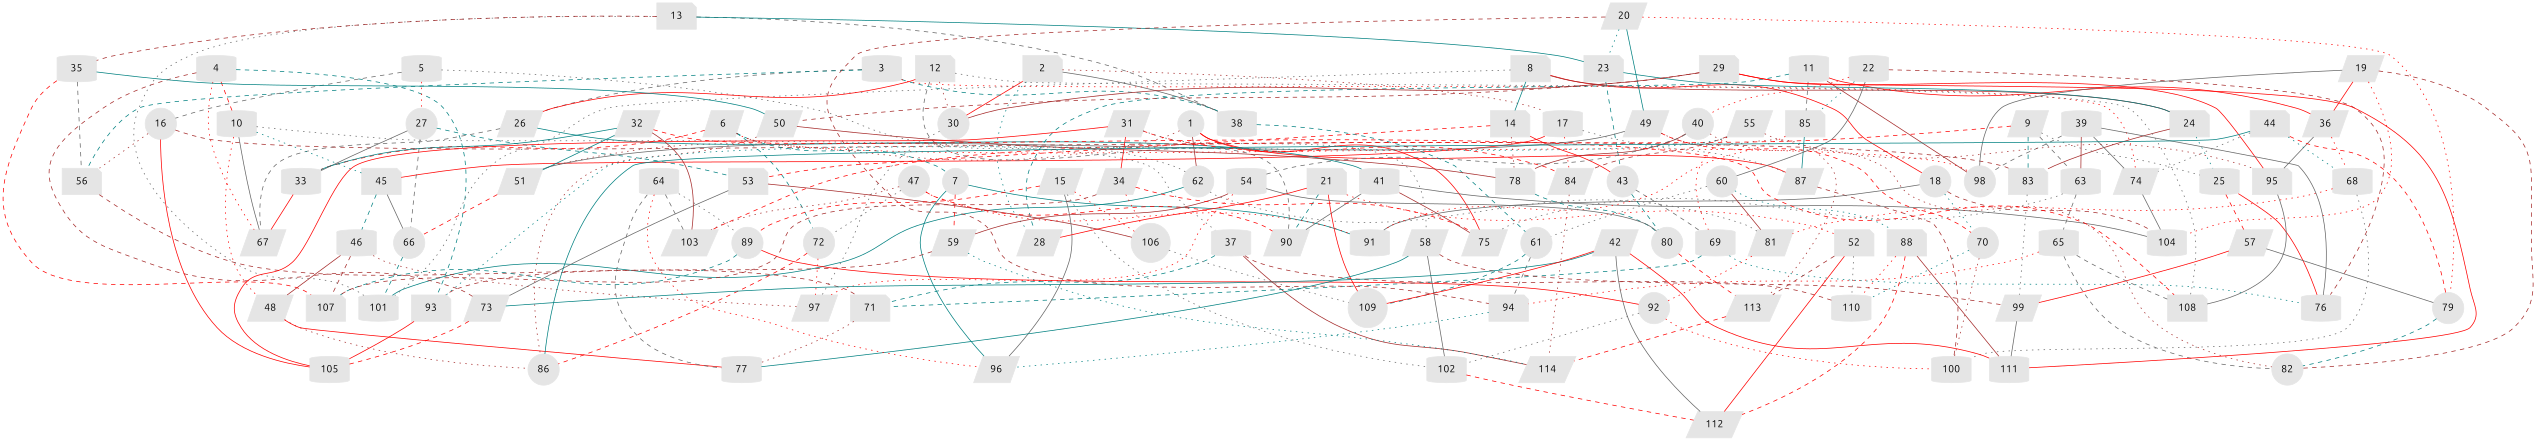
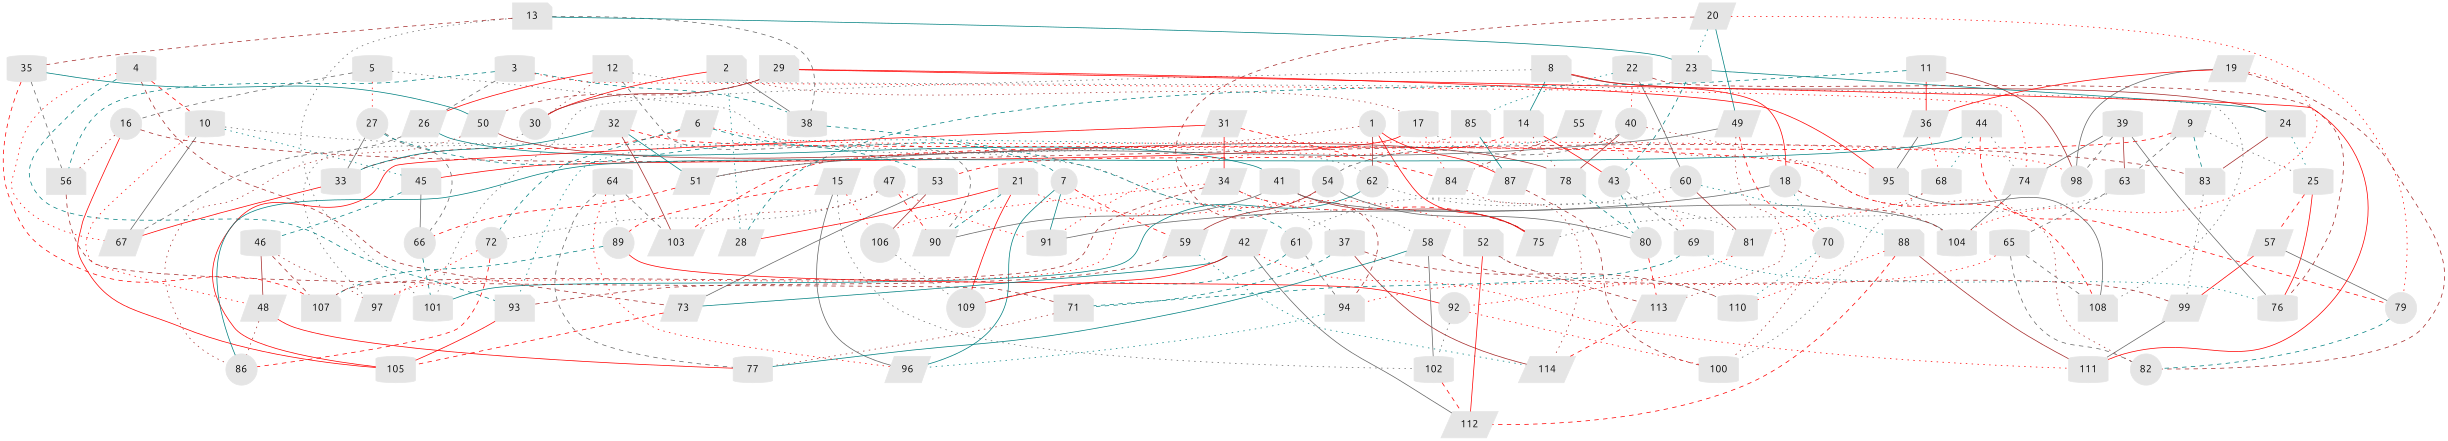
edge "11" -- "85": removed
edge "31" -- "58": now "34" -- "58"
node "54": shape cylinder -> circle
edge "42" -- "111": style solid -> dotted
